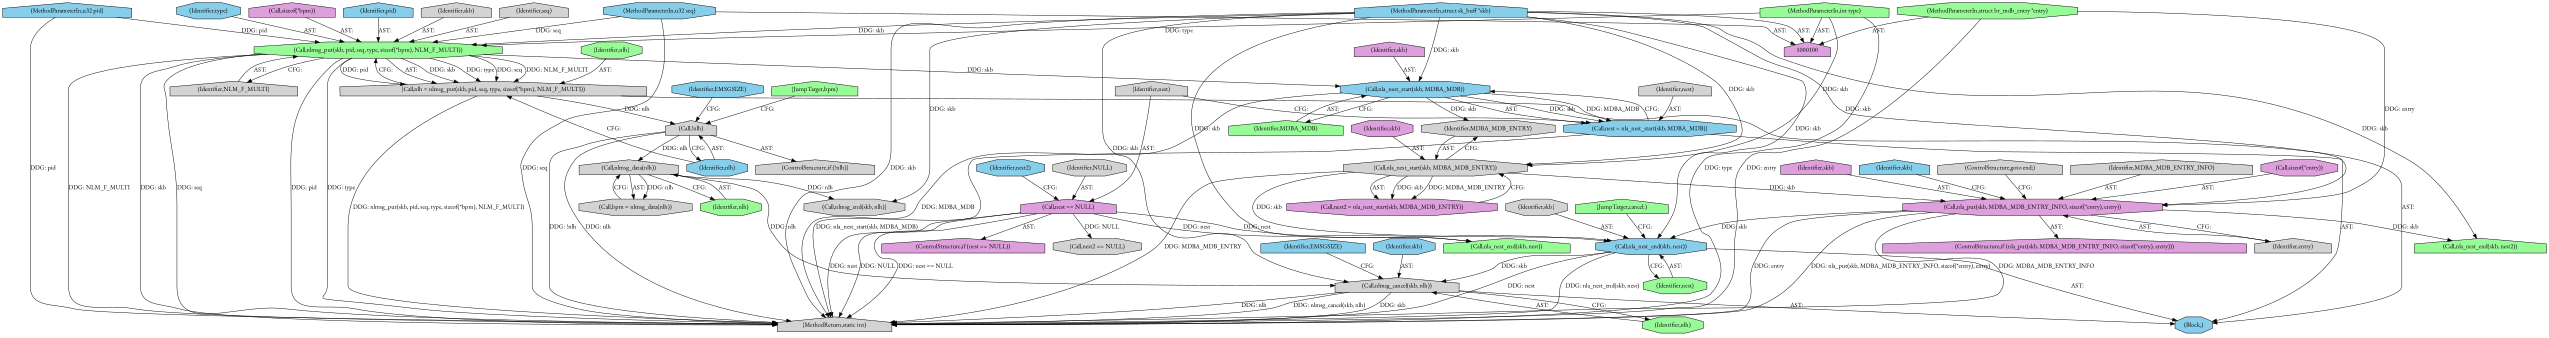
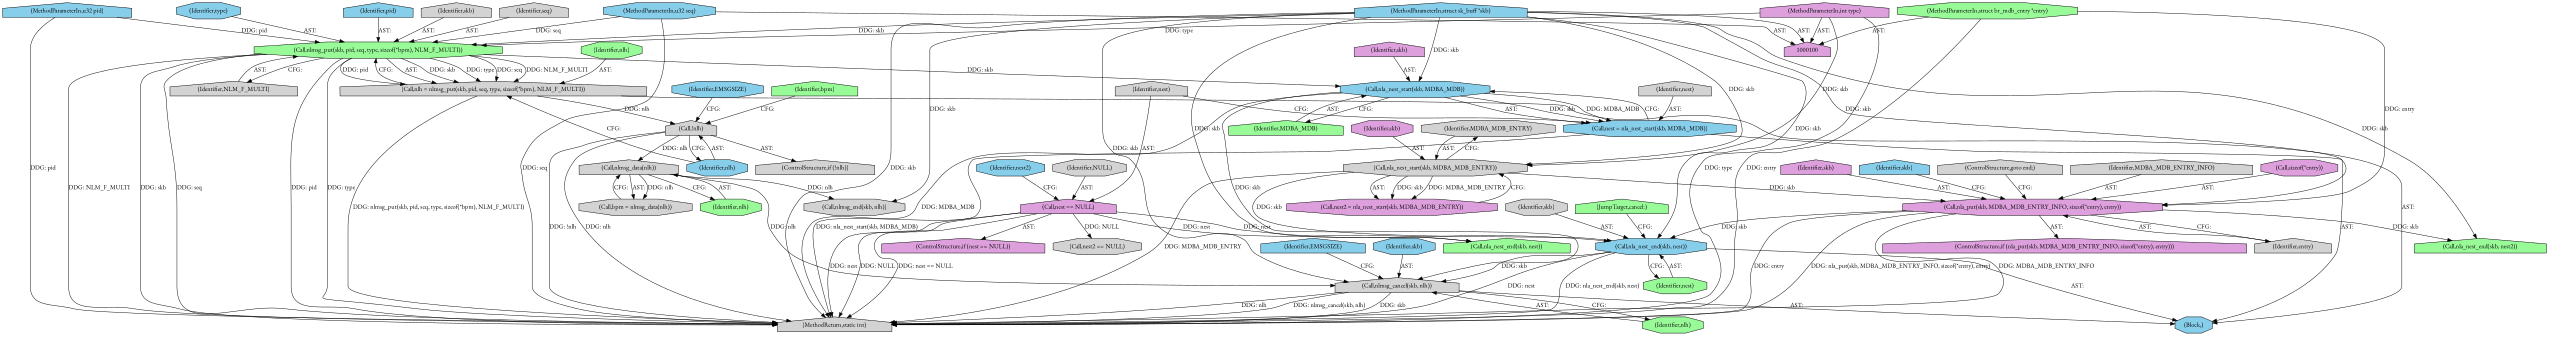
node "(Call,sizeof(*bpm))": removed
node "(MethodParameterIn,int type)": fillcolor palegreen -> plum
node "(JumpTarget,bpm)": label "(JumpTarget,bpm)" -> "(Identifier,bpm)"
edge "(Call,nla_nest_start(skb, MDBA_MDB))" -> "(Identifier,MDBA_MDB_ENTRY)": now "(Call,nla_nest_start(skb, MDBA_MDB))" -> "(Call,nlmsg_cancel(skb, nlh))"
